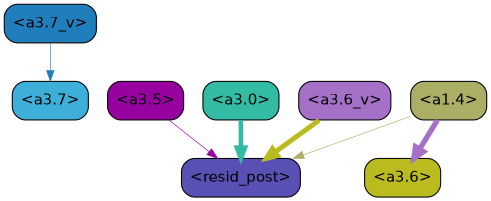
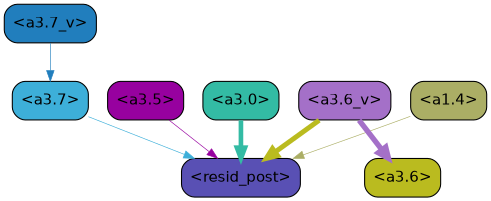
edge "<a1.4>" -> "<a3.6>": now "<a3.6_v>" -> "<a3.6>"
edge "<a3.7>" -> "<resid_post>": added
